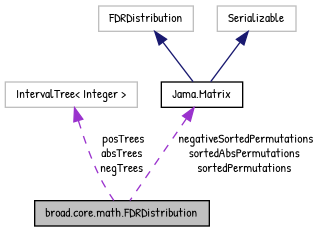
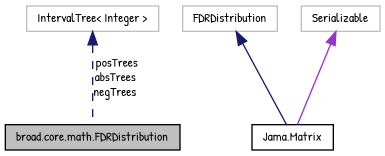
edge "Jama.Matrix" -> "Serializable": color midnightblue -> darkorchid3
edge "broad.core.math.FDRDistribution" -> "Jama.Matrix": removed, label "negativeSortedPermutations sortedAbsPermutations sortedPermutations"
edge "broad.core.math.FDRDistribution" -> "IntervalTree< Integer >": color darkorchid3 -> midnightblue
